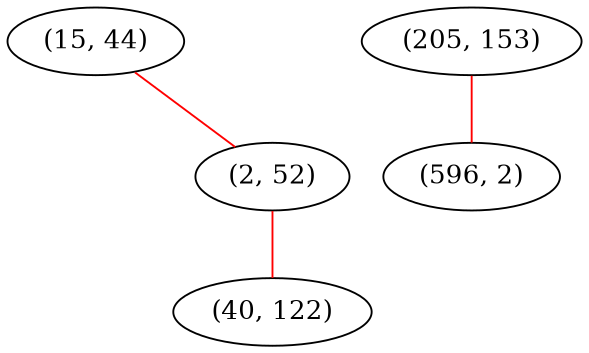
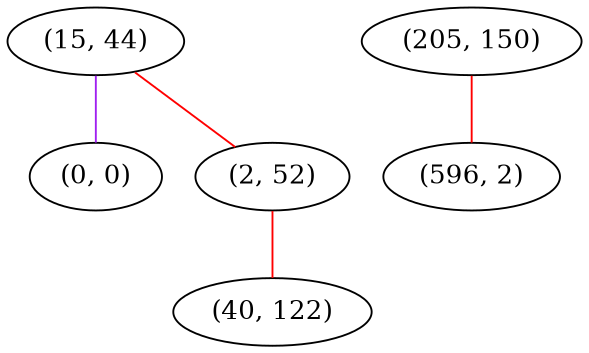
node "(205, 153)": label "(205, 153)" -> "(205, 150)"
node "(0, 0)": added
